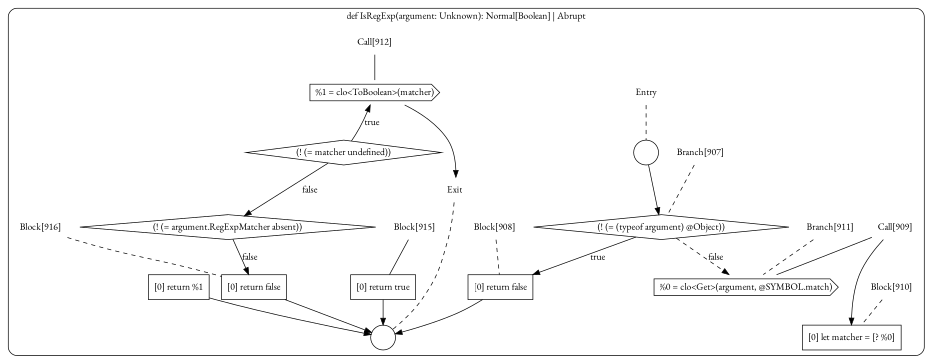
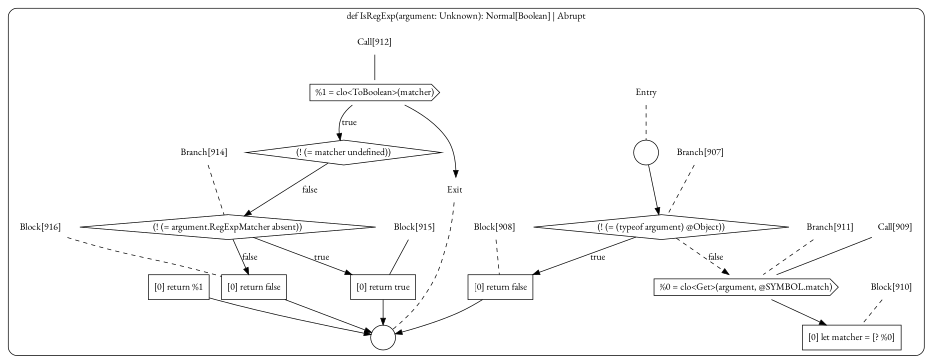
edge "(! (= matcher undefined))" -> "%1 = clo<ToBoolean>(matcher)": reversed
node "Branch[914]": added
edge "(! (= argument.RegExpMatcher absent))" -> "[0] return true": added, label "true"
edge "Call[909]" -> "[0] let matcher = [? %0]": now "%0 = clo<Get>(argument, @SYMBOL.match)" -> "[0] let matcher = [? %0]"
